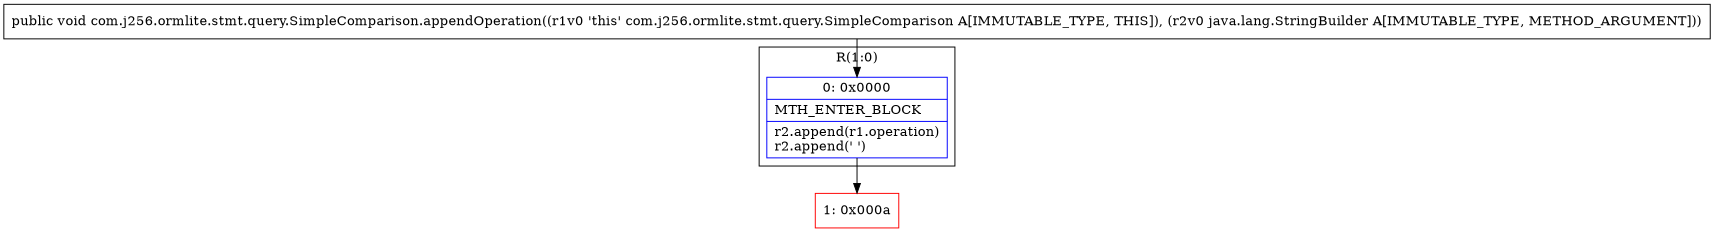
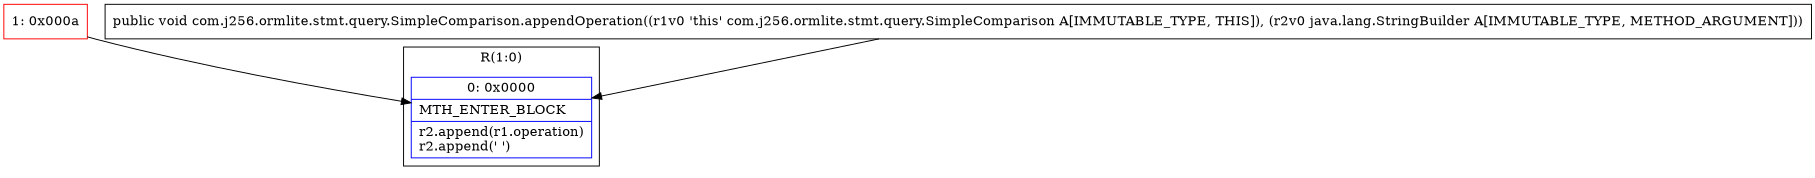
edge "0: 0x0000" -> "1: 0x000a": reversed
